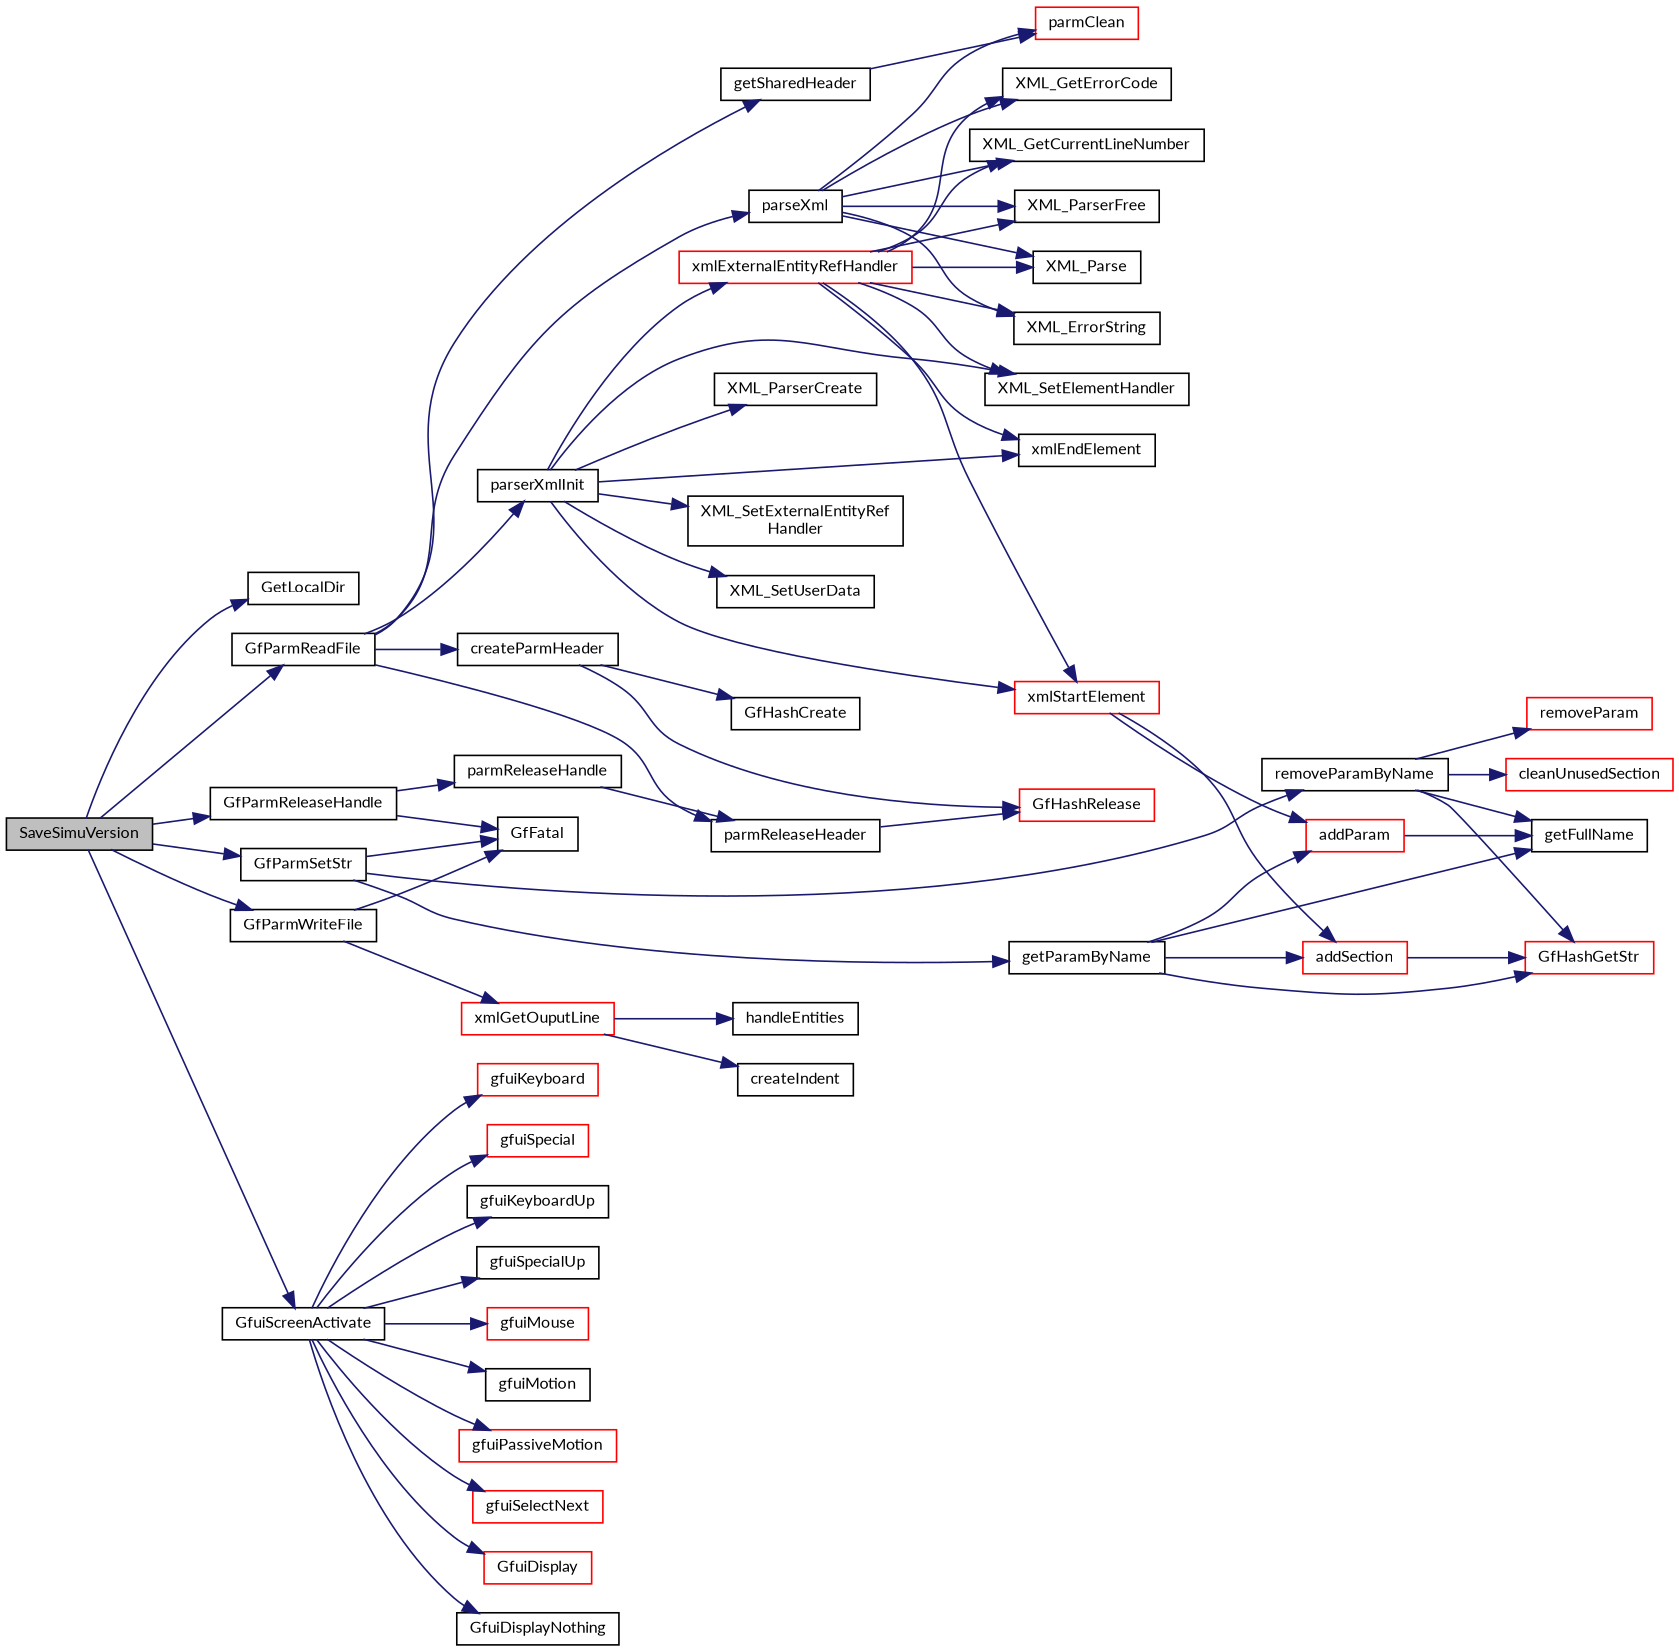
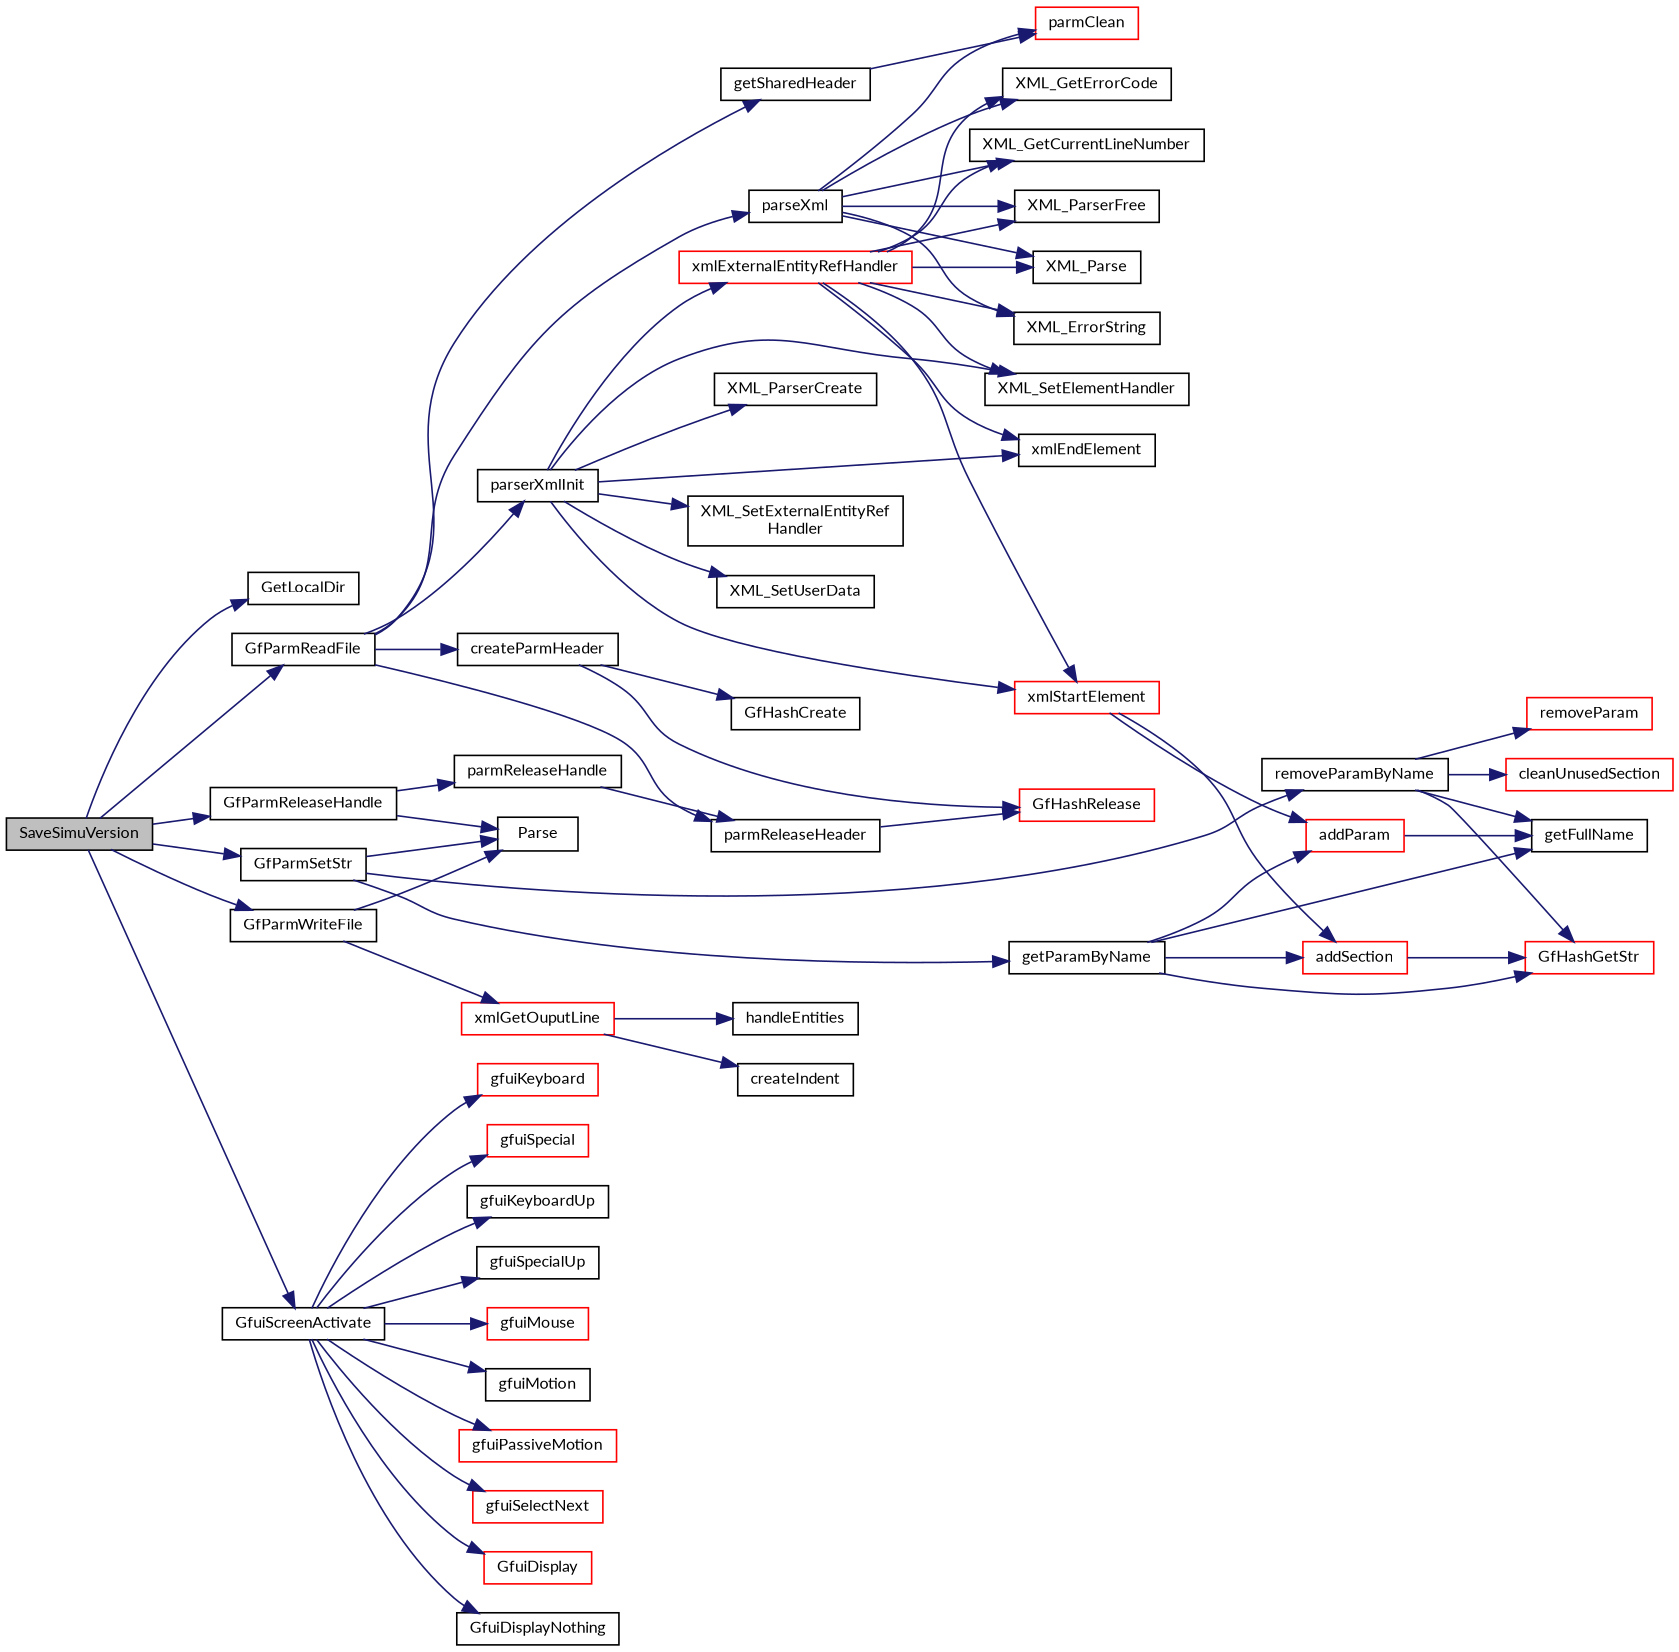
node "GfFatal": label "GfFatal" -> "Parse"
